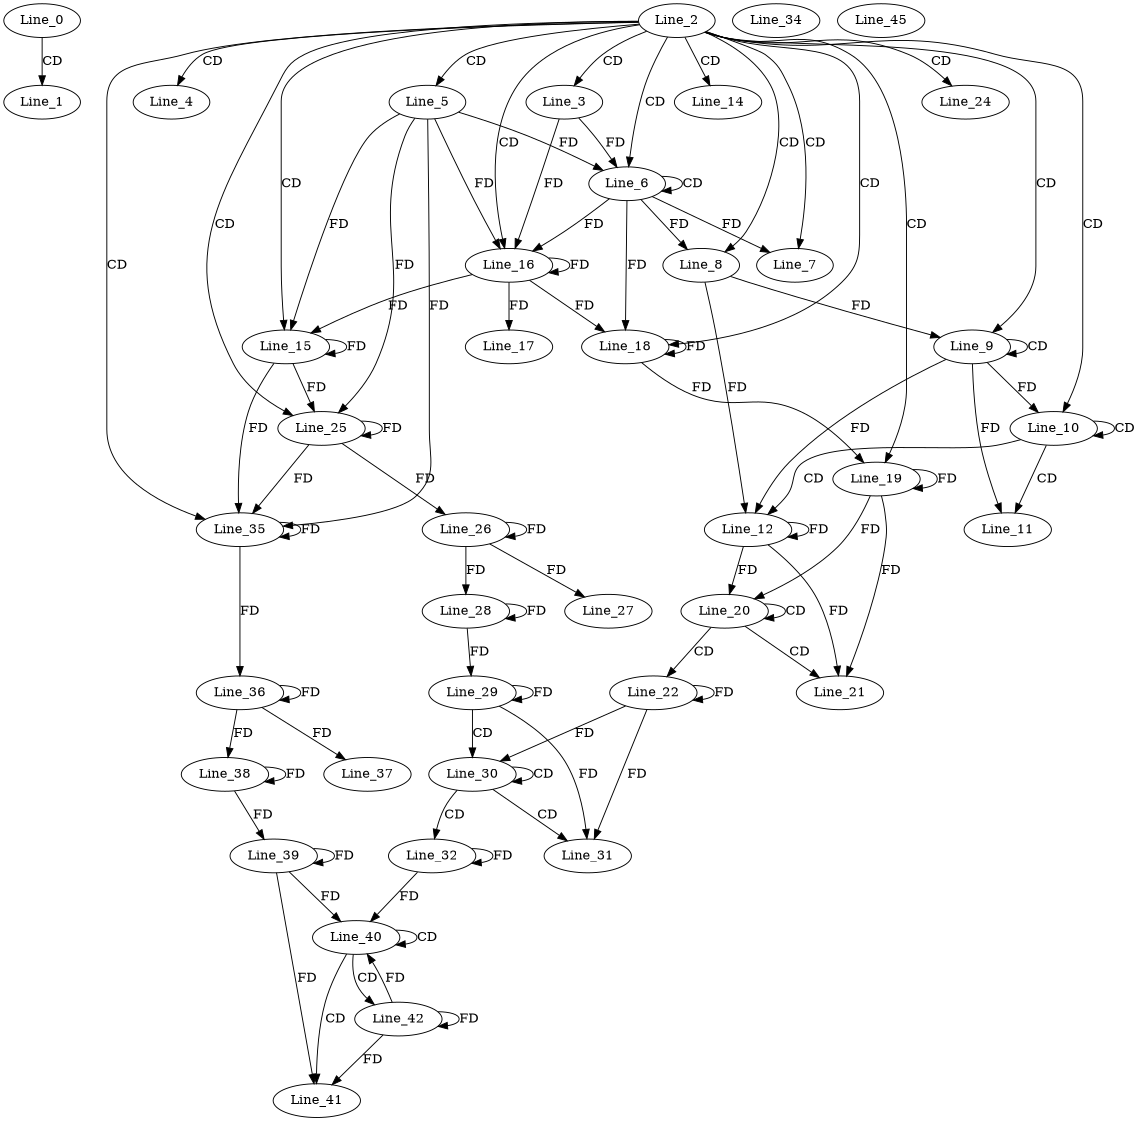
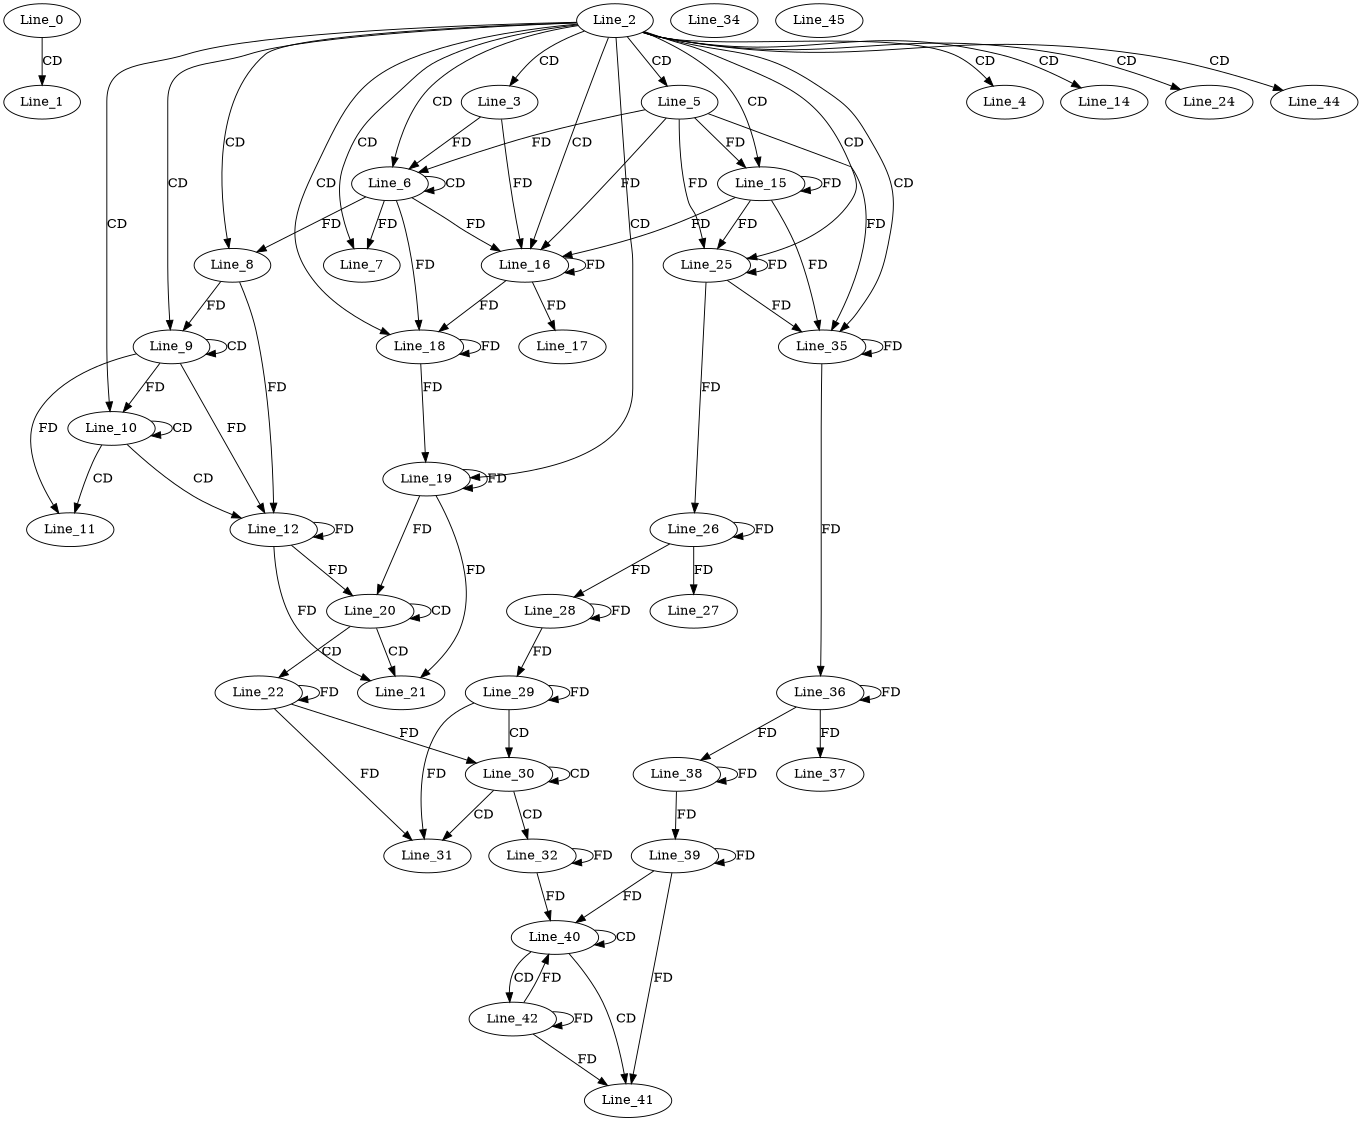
node "Line_44": added
edge "Line_16" -> "Line_15": reversed
